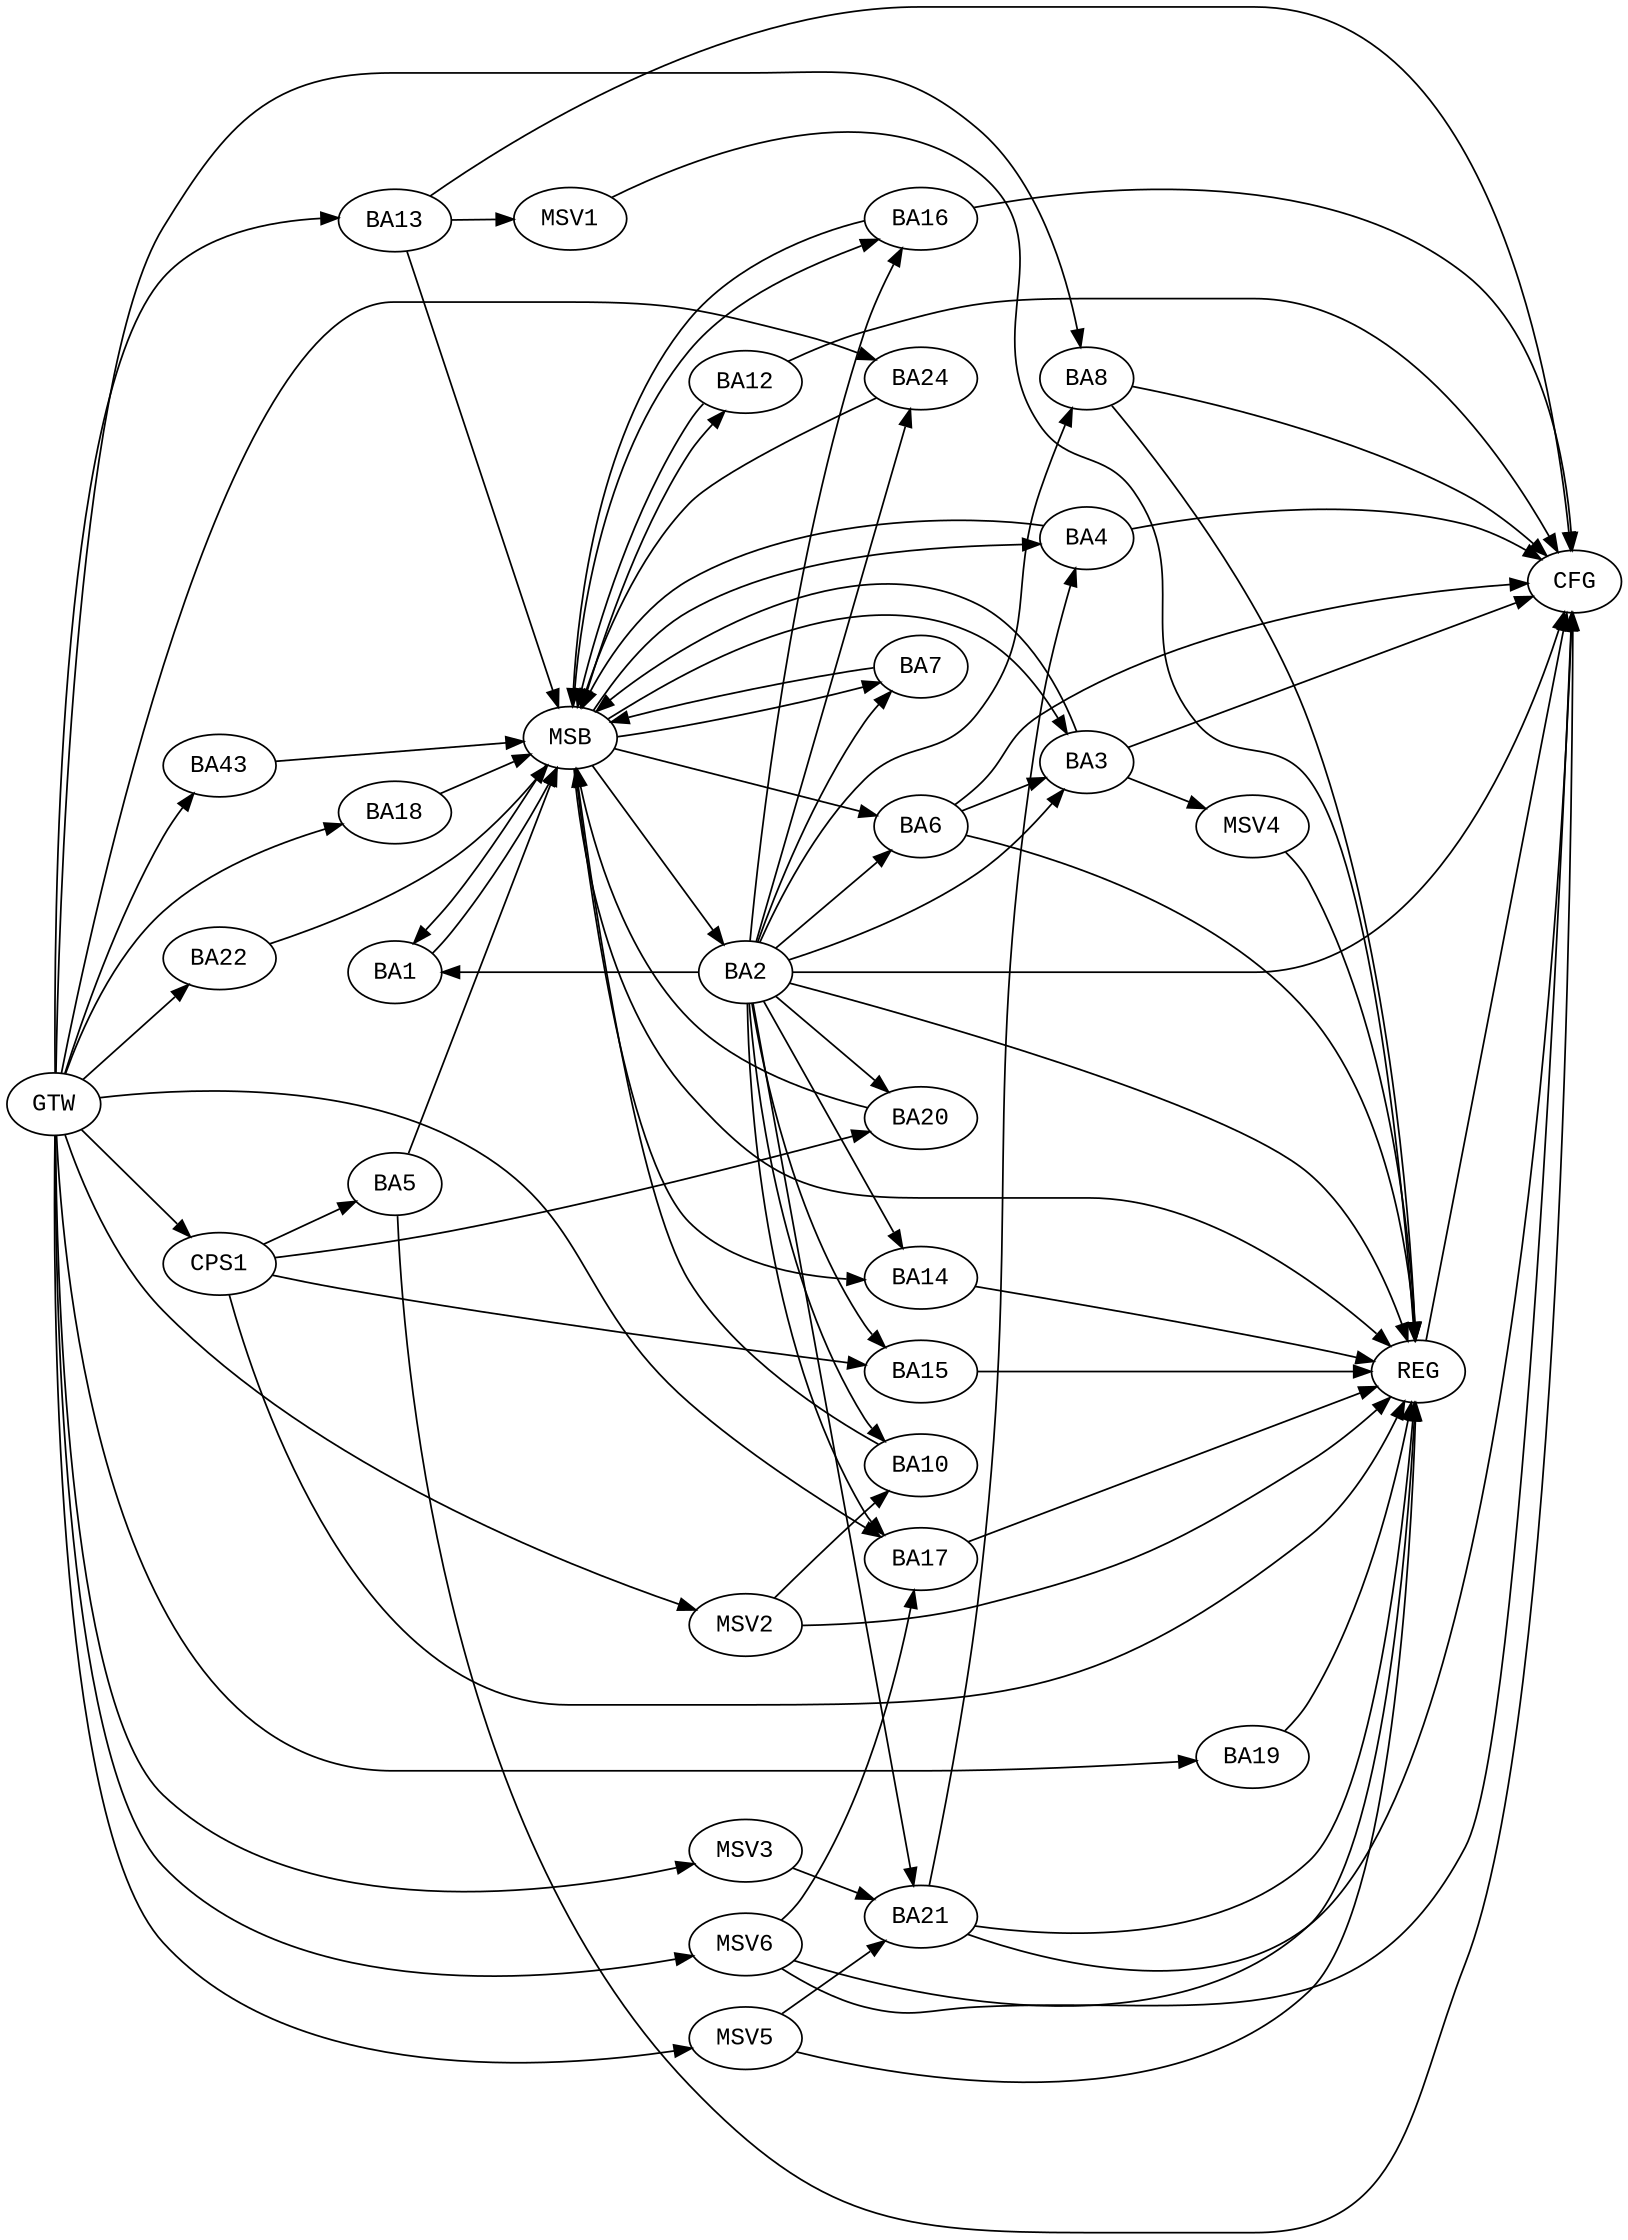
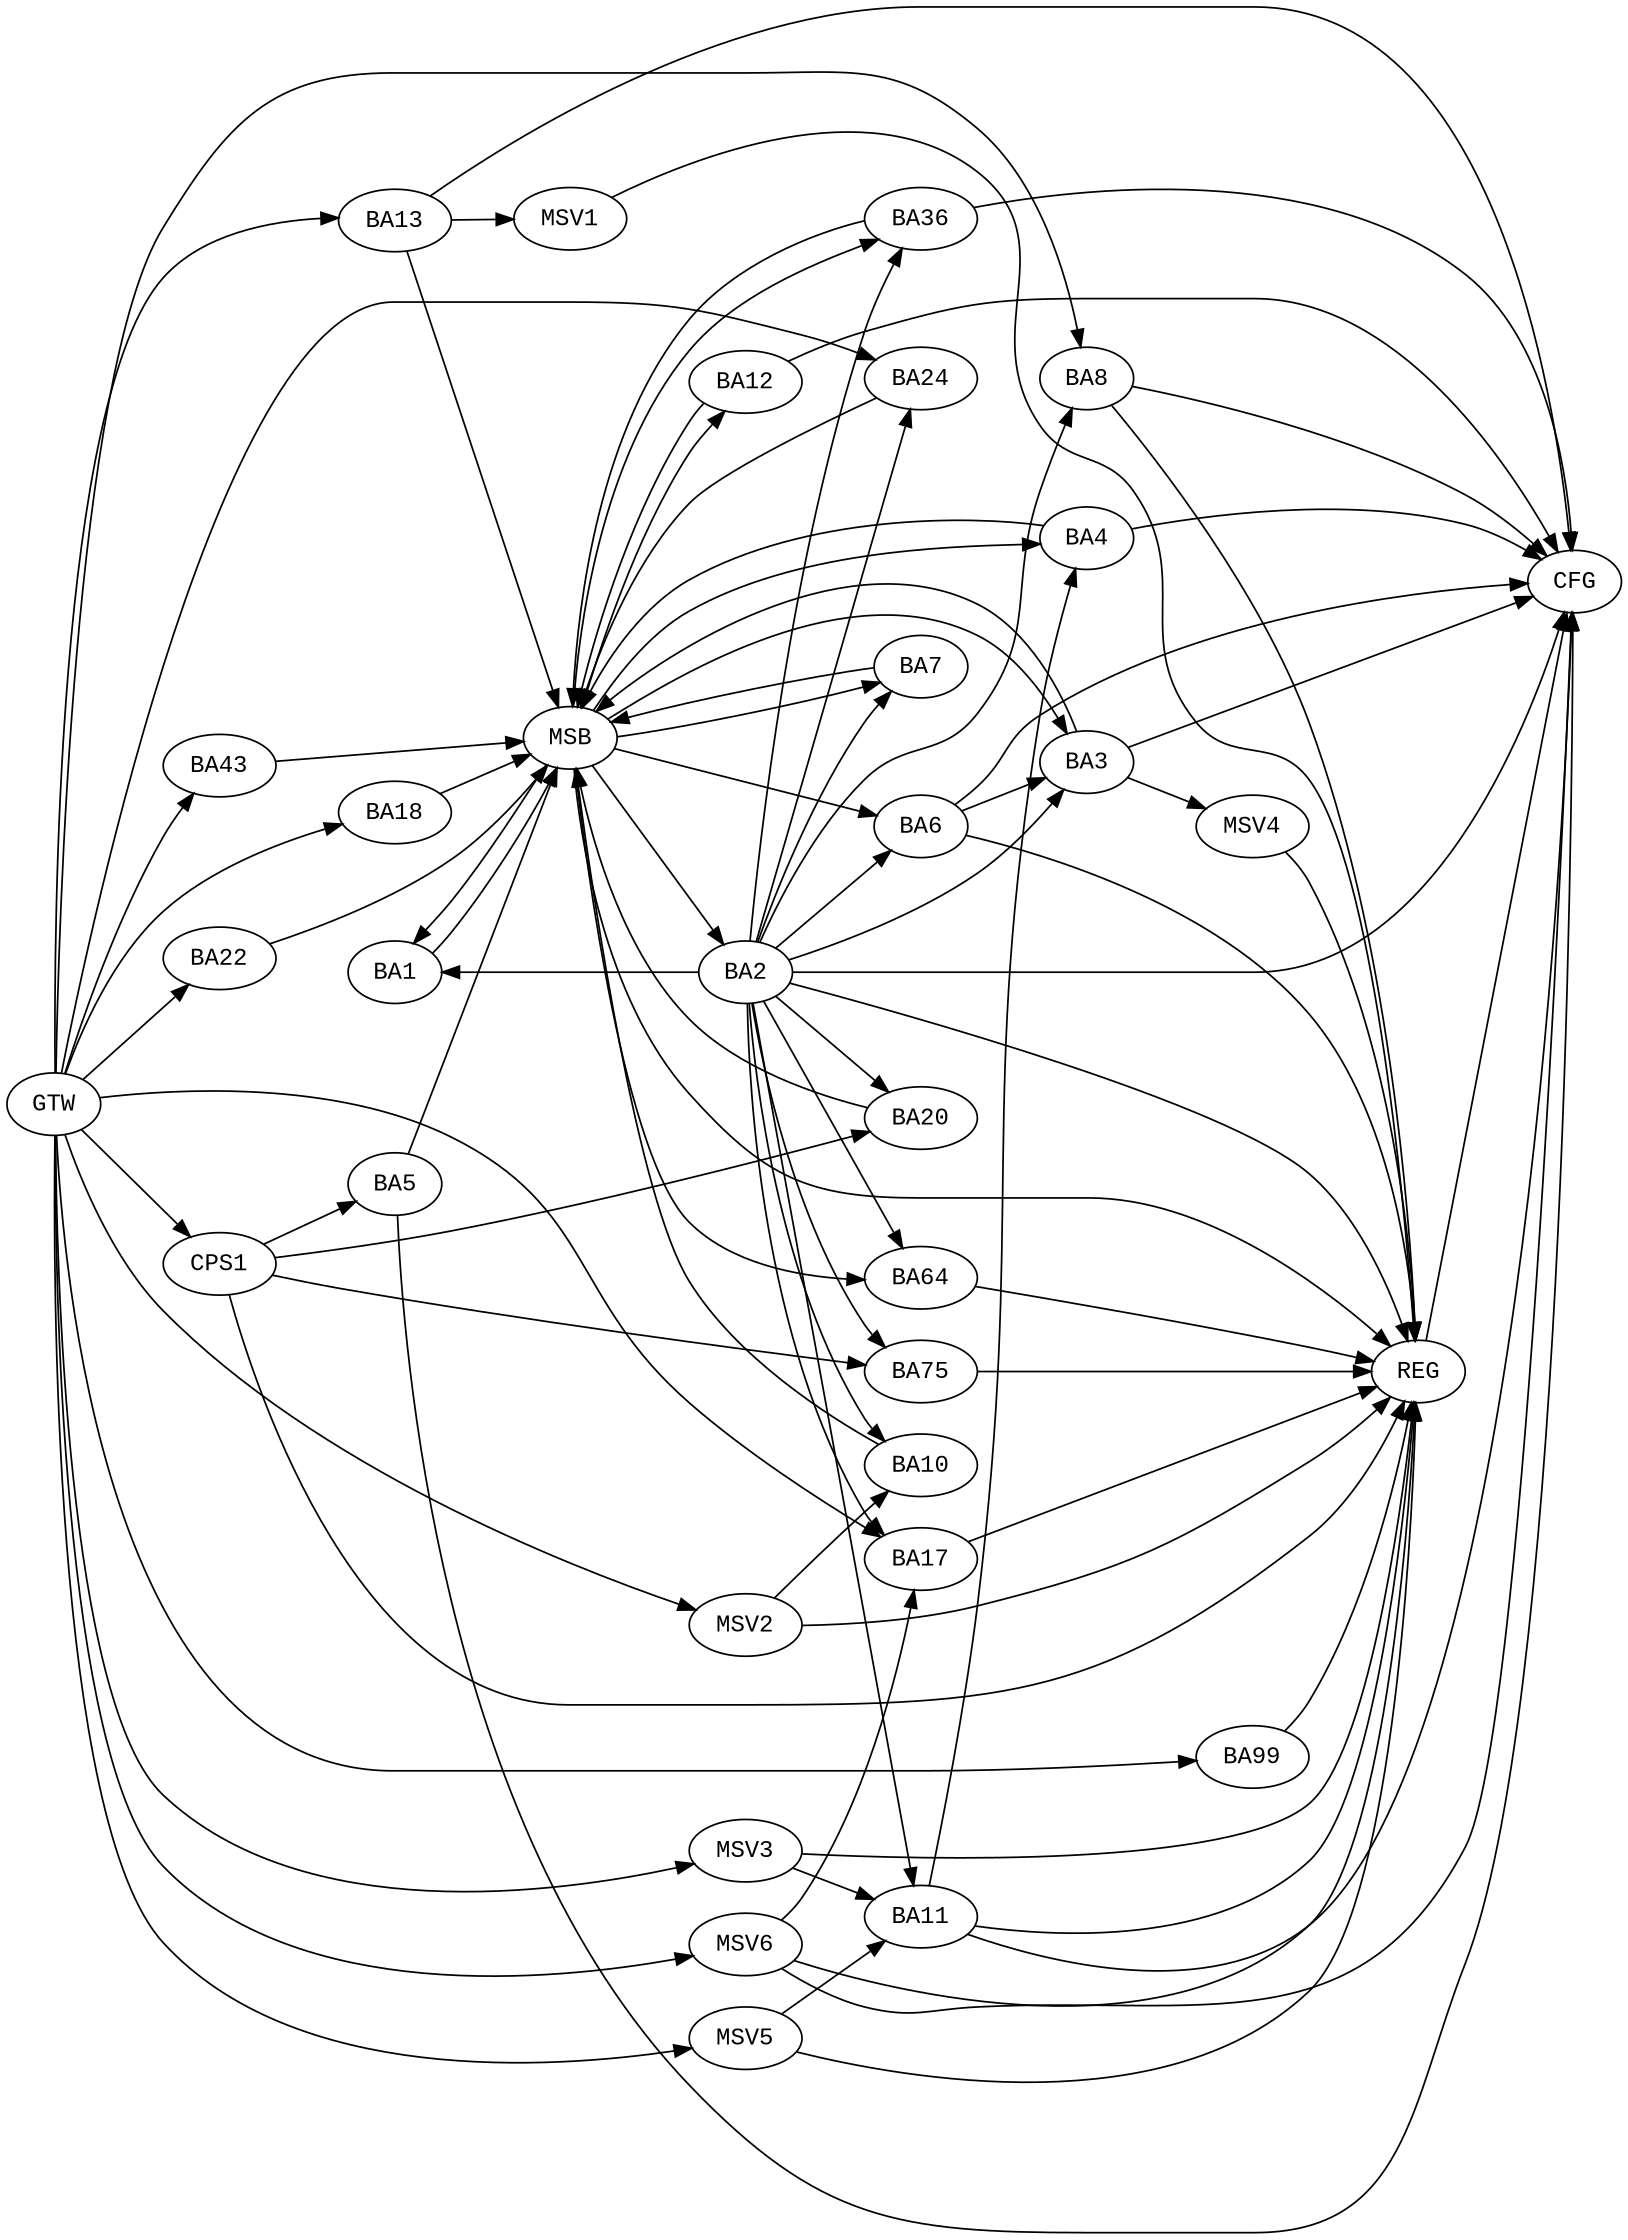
node "BA16": label "BA16" -> "BA36"
node "BA14": label "BA14" -> "BA64"
node "BA15": label "BA15" -> "BA75"
node "BA19": label "BA19" -> "BA99"
edge "MSV3" -> "REG": added
node "BA21": label "BA21" -> "BA11"
